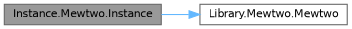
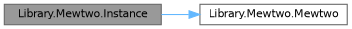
node "Instance.Mewtwo.Instance": label "Instance.Mewtwo.Instance" -> "Library.Mewtwo.Instance"
